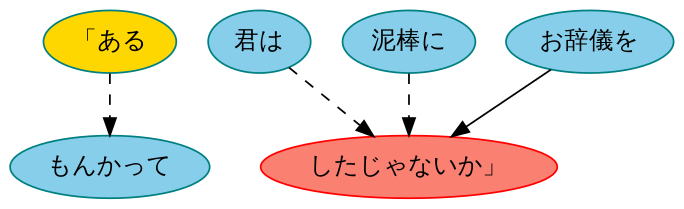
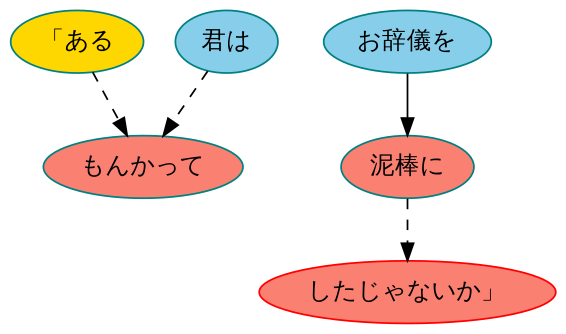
node "泥棒に": fillcolor skyblue -> salmon
edge "君は" -> "したじゃないか」": now "君は" -> "もんかって"
edge "お辞儀を" -> "したじゃないか」": now "お辞儀を" -> "泥棒に"
node "もんかって": fillcolor skyblue -> salmon
